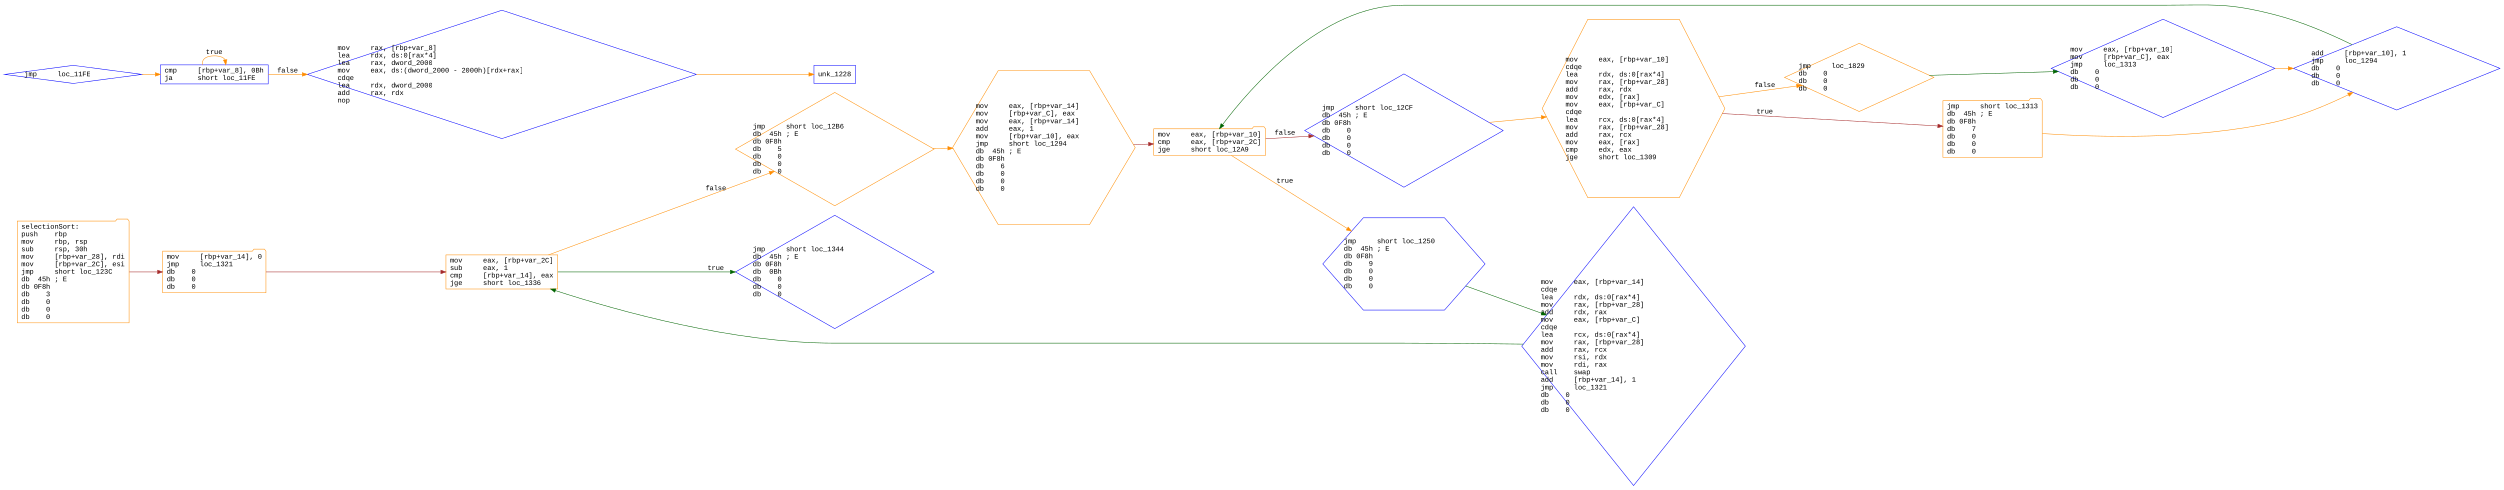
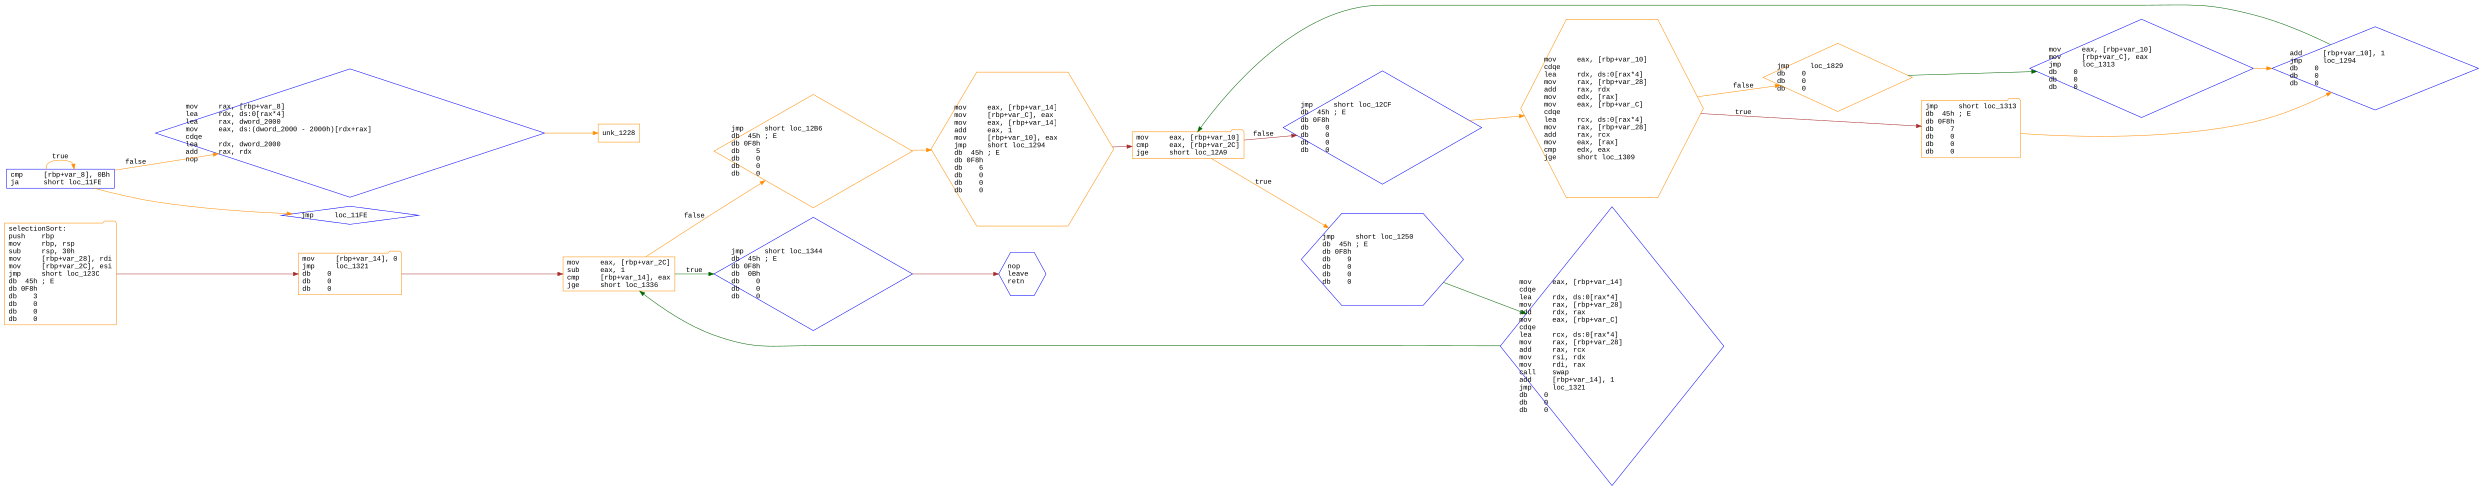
edge "jmp     loc_11FE" -> "cmp     [rbp+var_8], 0Bh ja      short loc_11FE": reversed
node "unk_1228": color blue -> darkorange
node "nop leave retn": added
